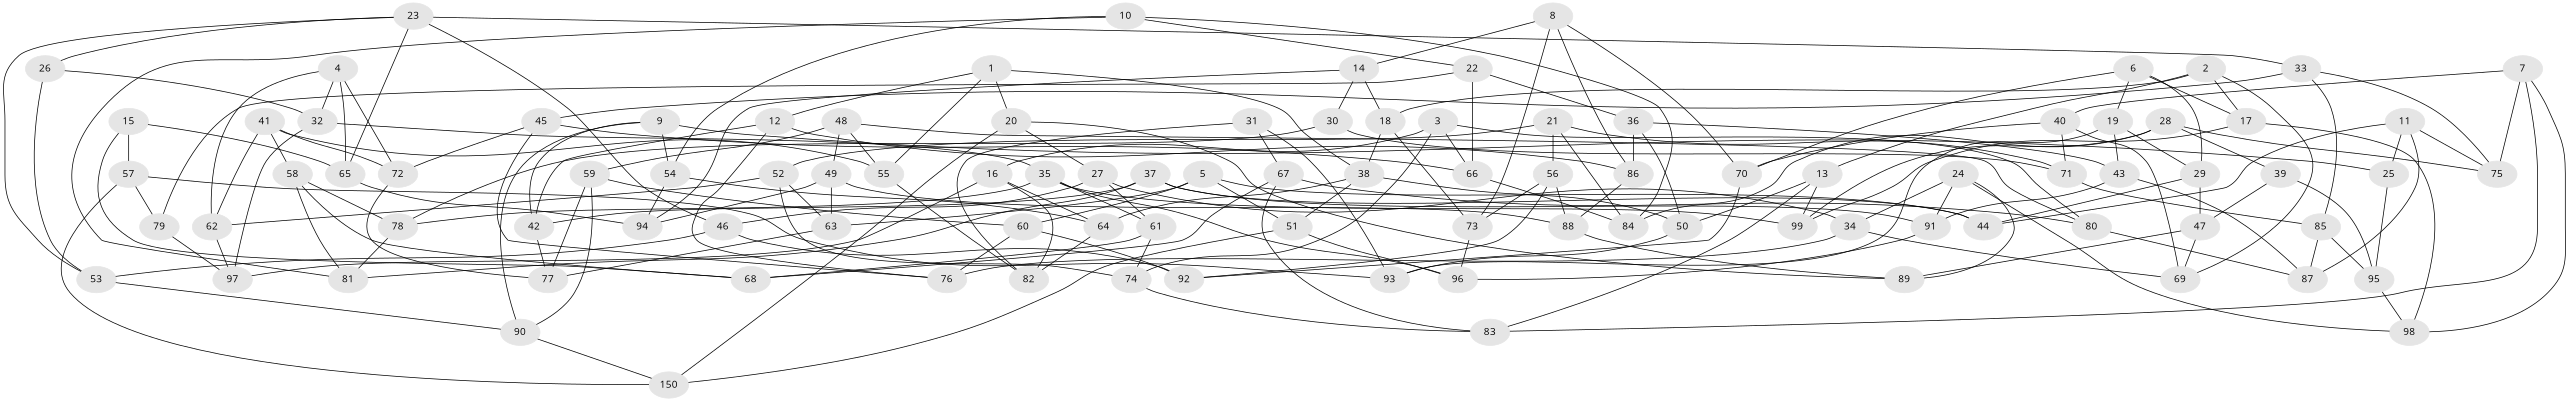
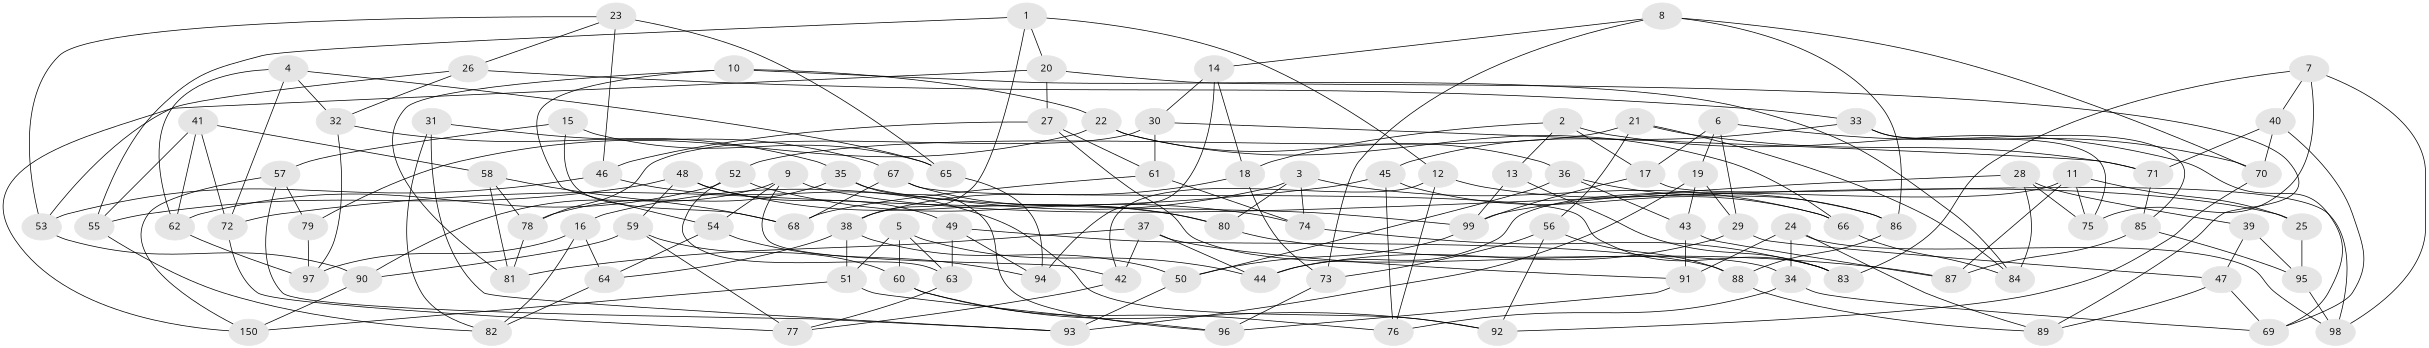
edge "23" -- "33": now "26" -- "33"
edge "35" -- "61": now "30" -- "61"
edge "13" -- "50": now "99" -- "50"
